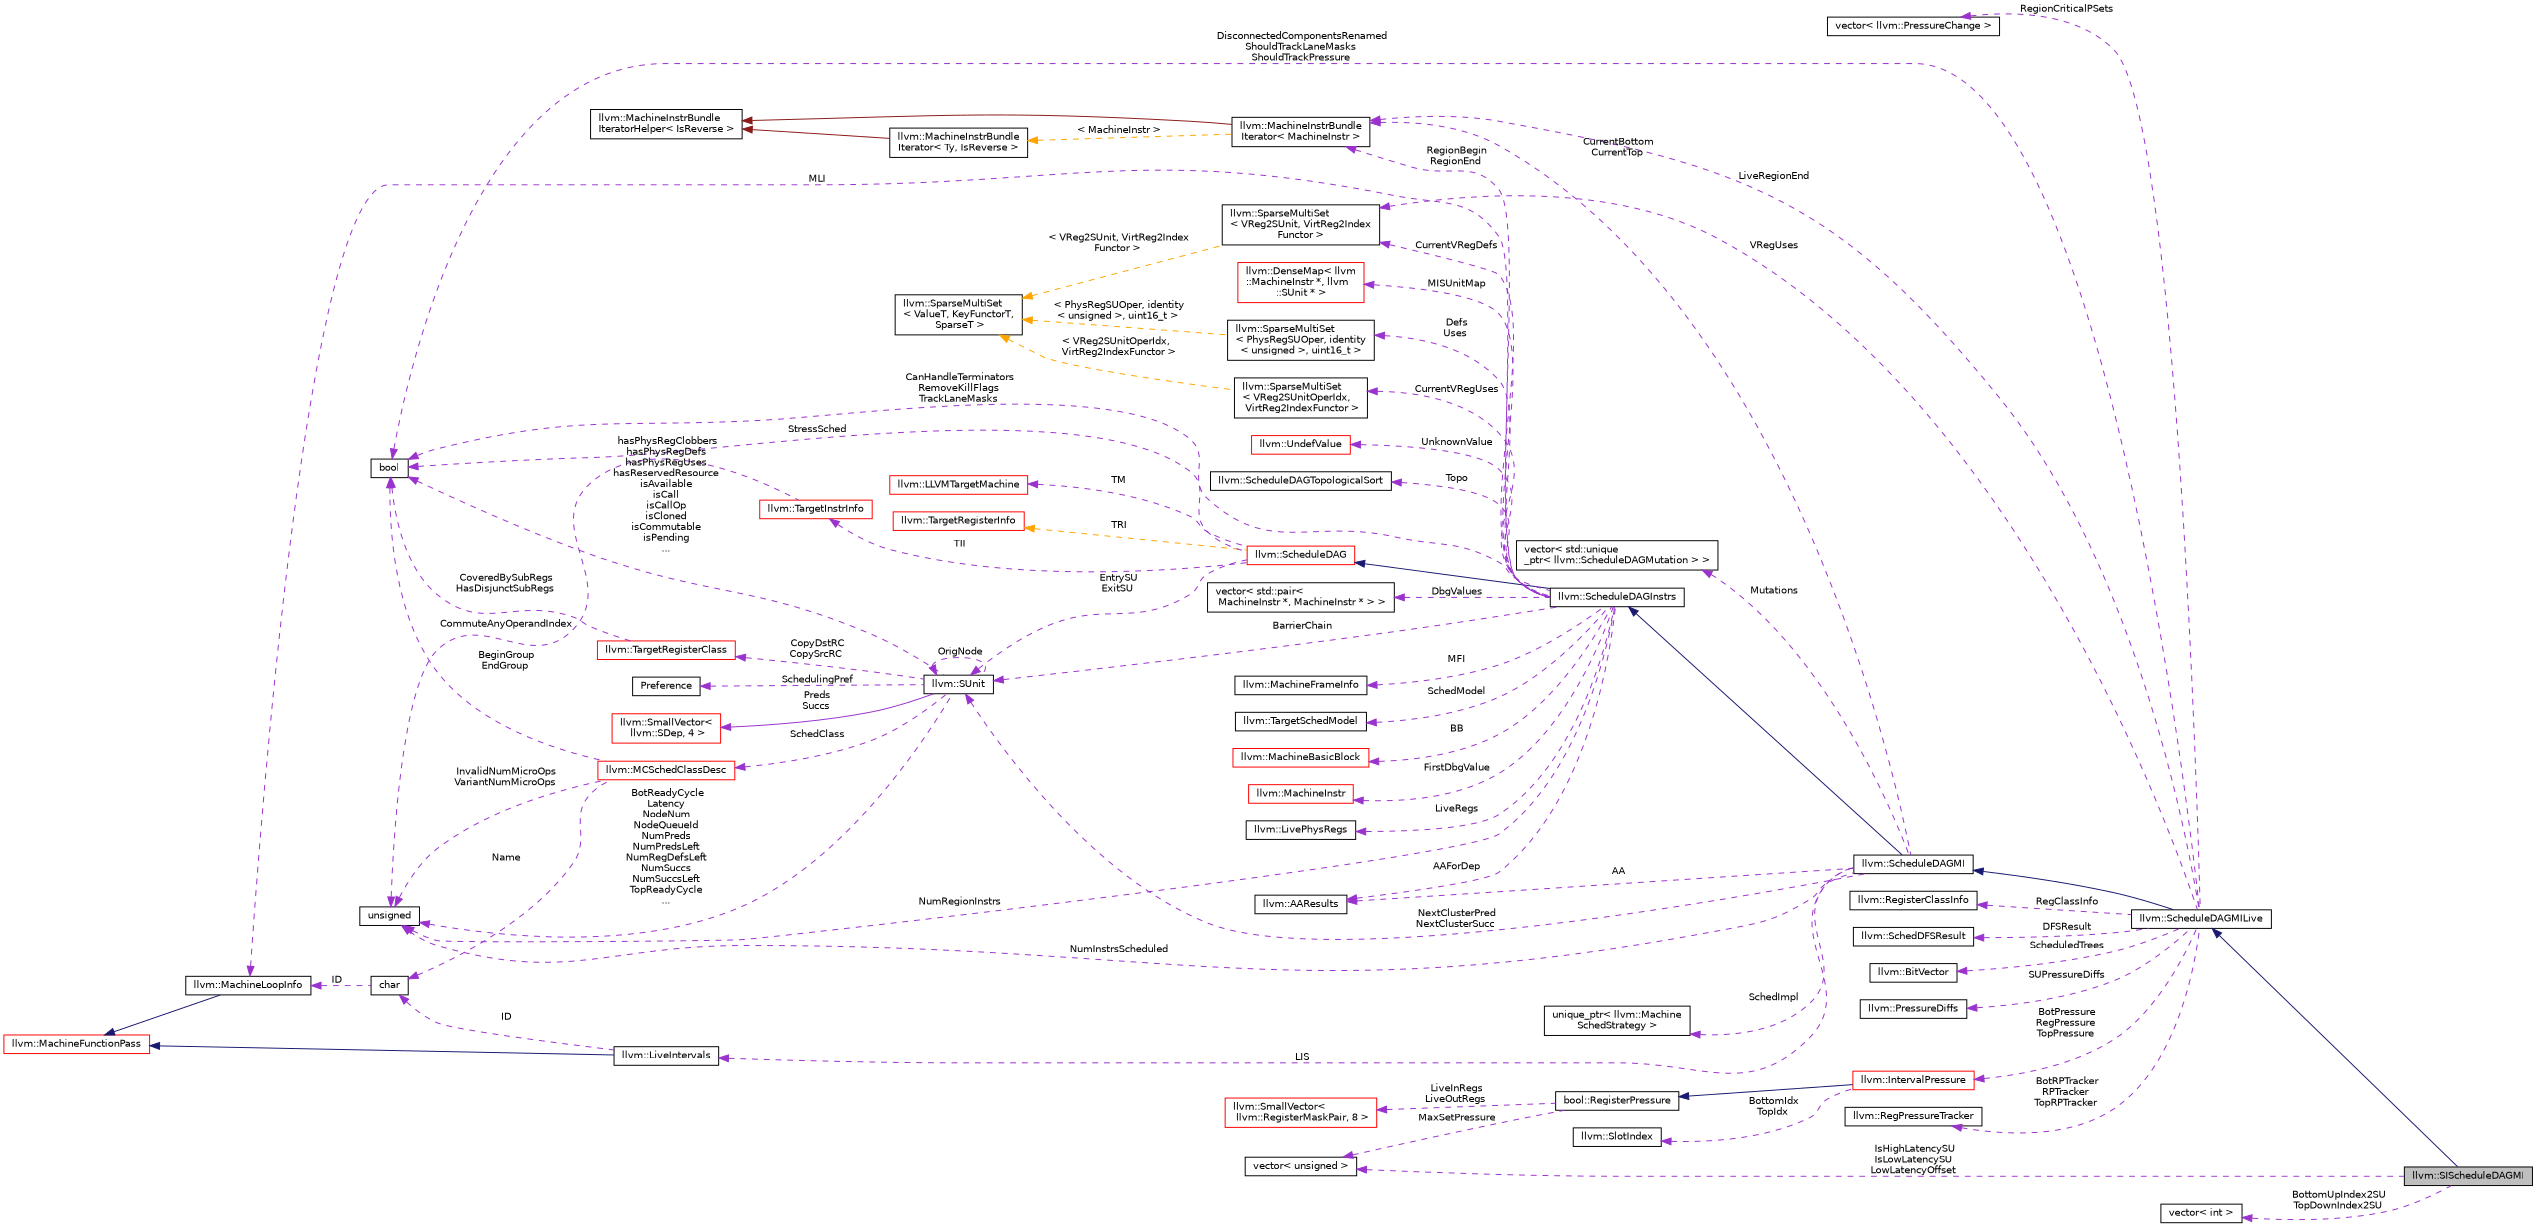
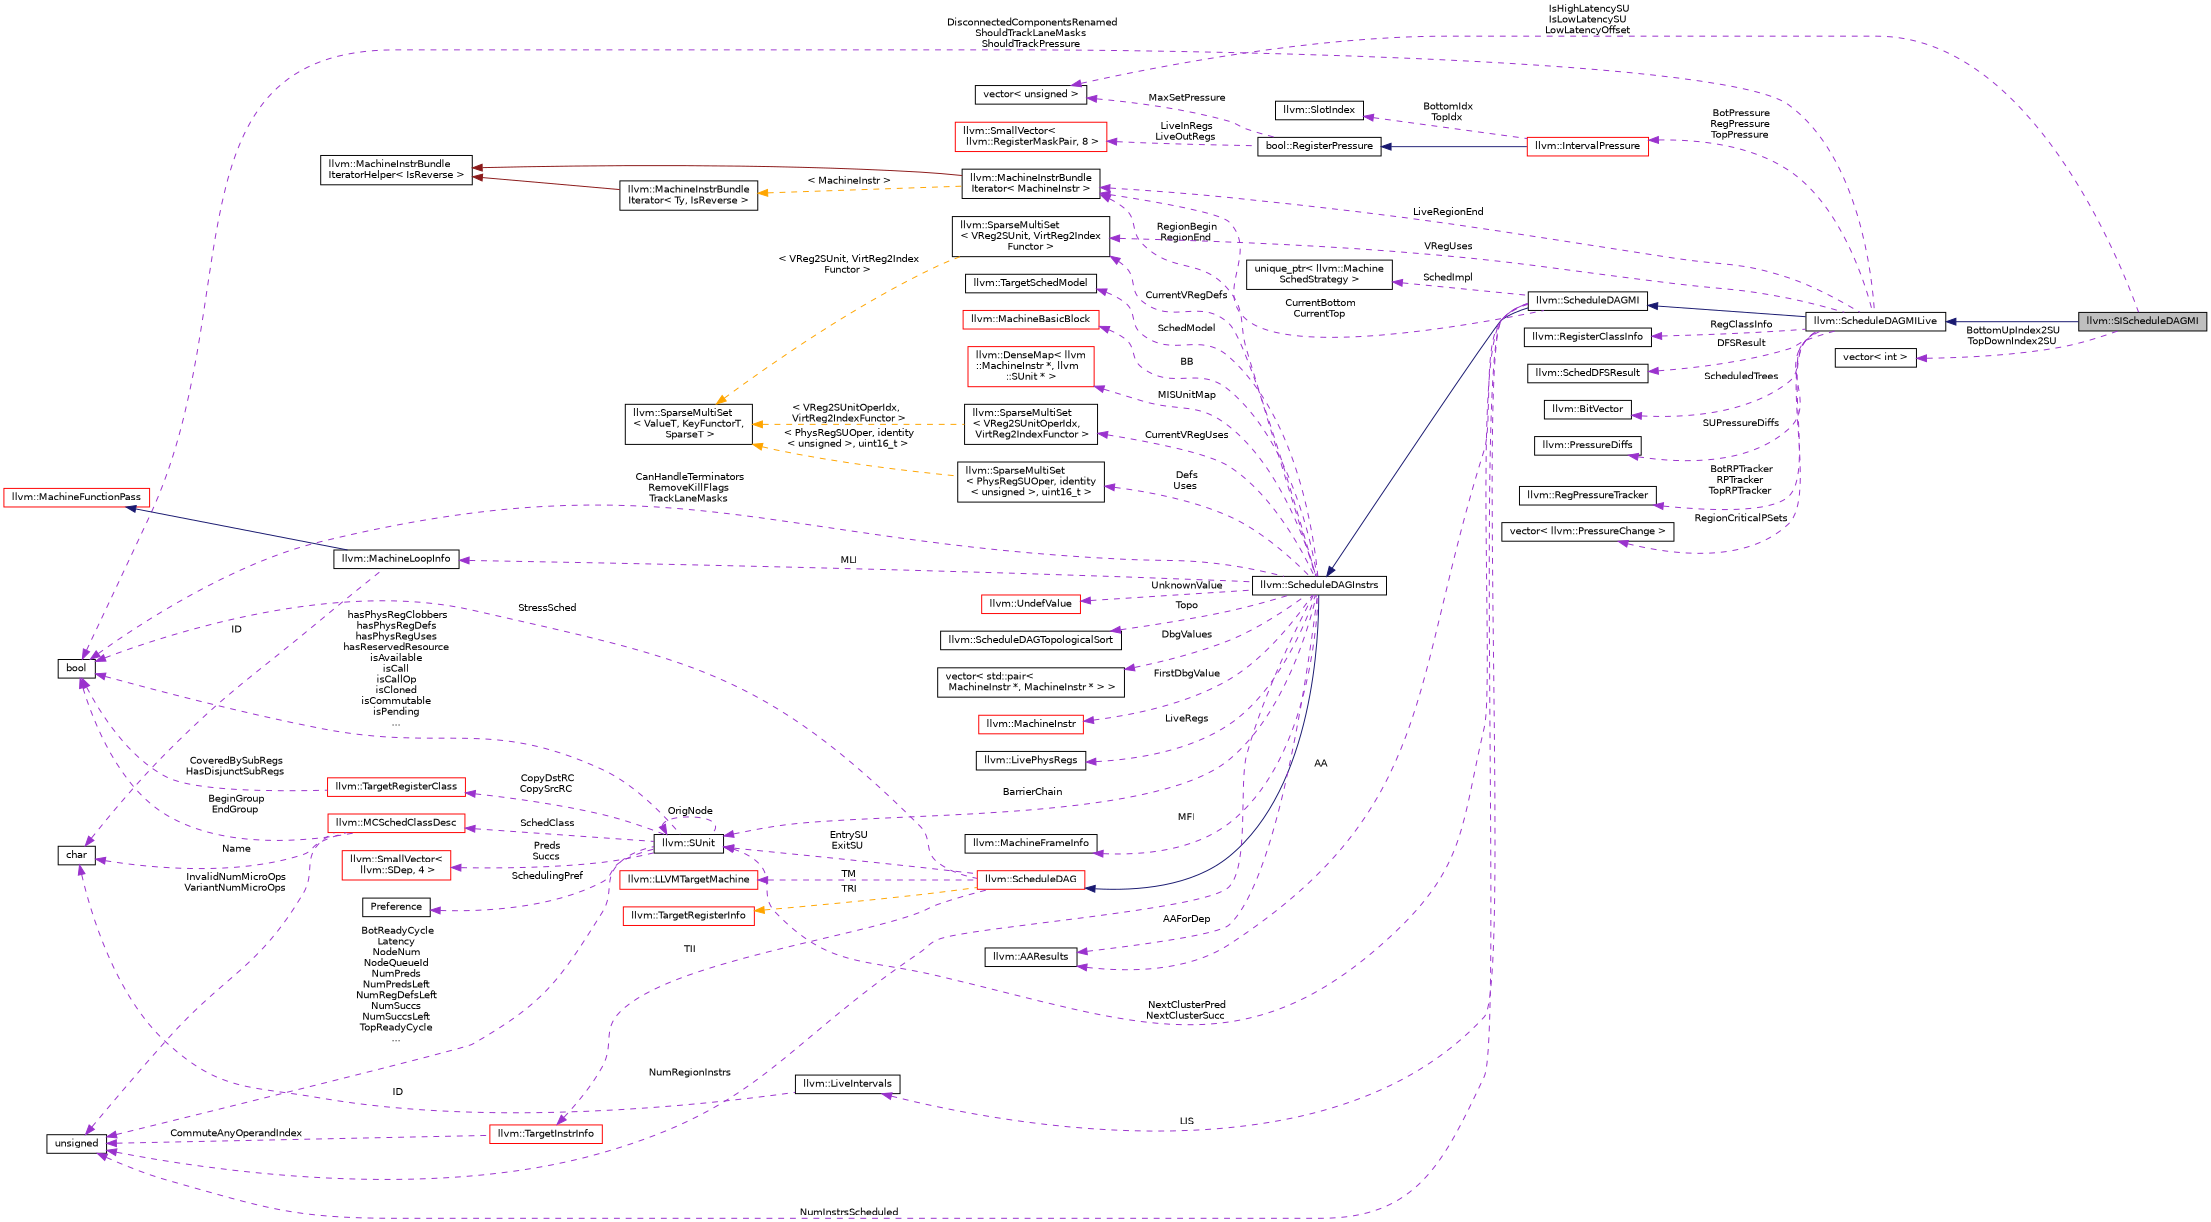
node "vector< std::unique _ptr< llvm::ScheduleDAGMutation > >": removed
edge "llvm::SUnit" -> "llvm::SmallVector< llvm::SDep, 4 >": style solid -> dashed
edge "char" -> "llvm::MachineLoopInfo": reversed
edge "llvm::LiveIntervals" -> "llvm::MachineFunctionPass": removed
